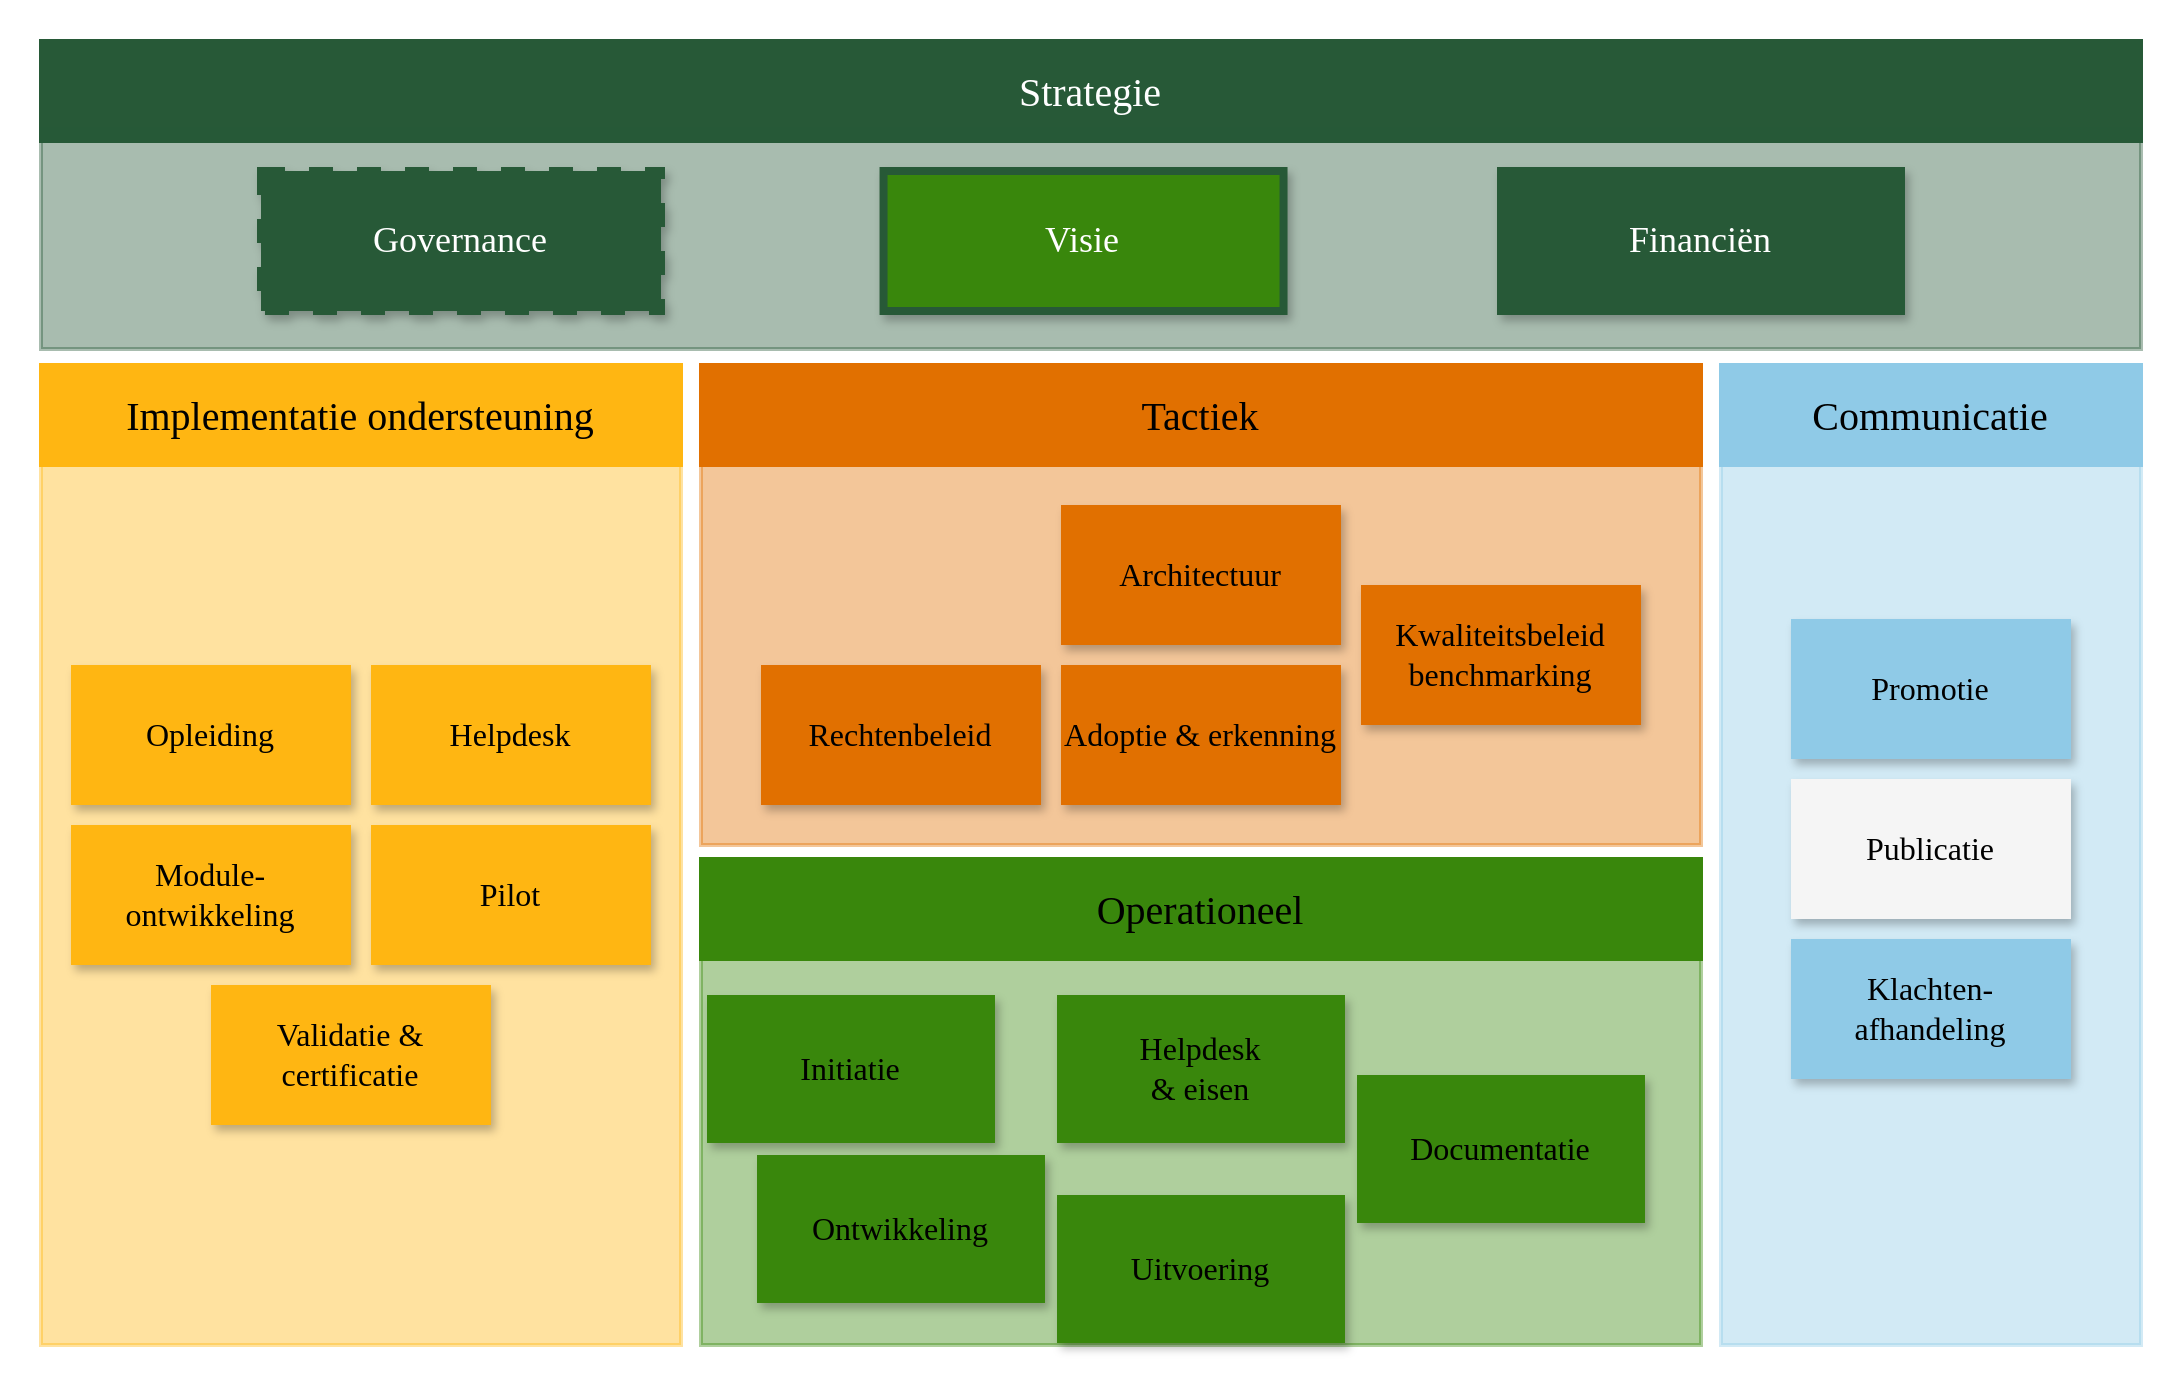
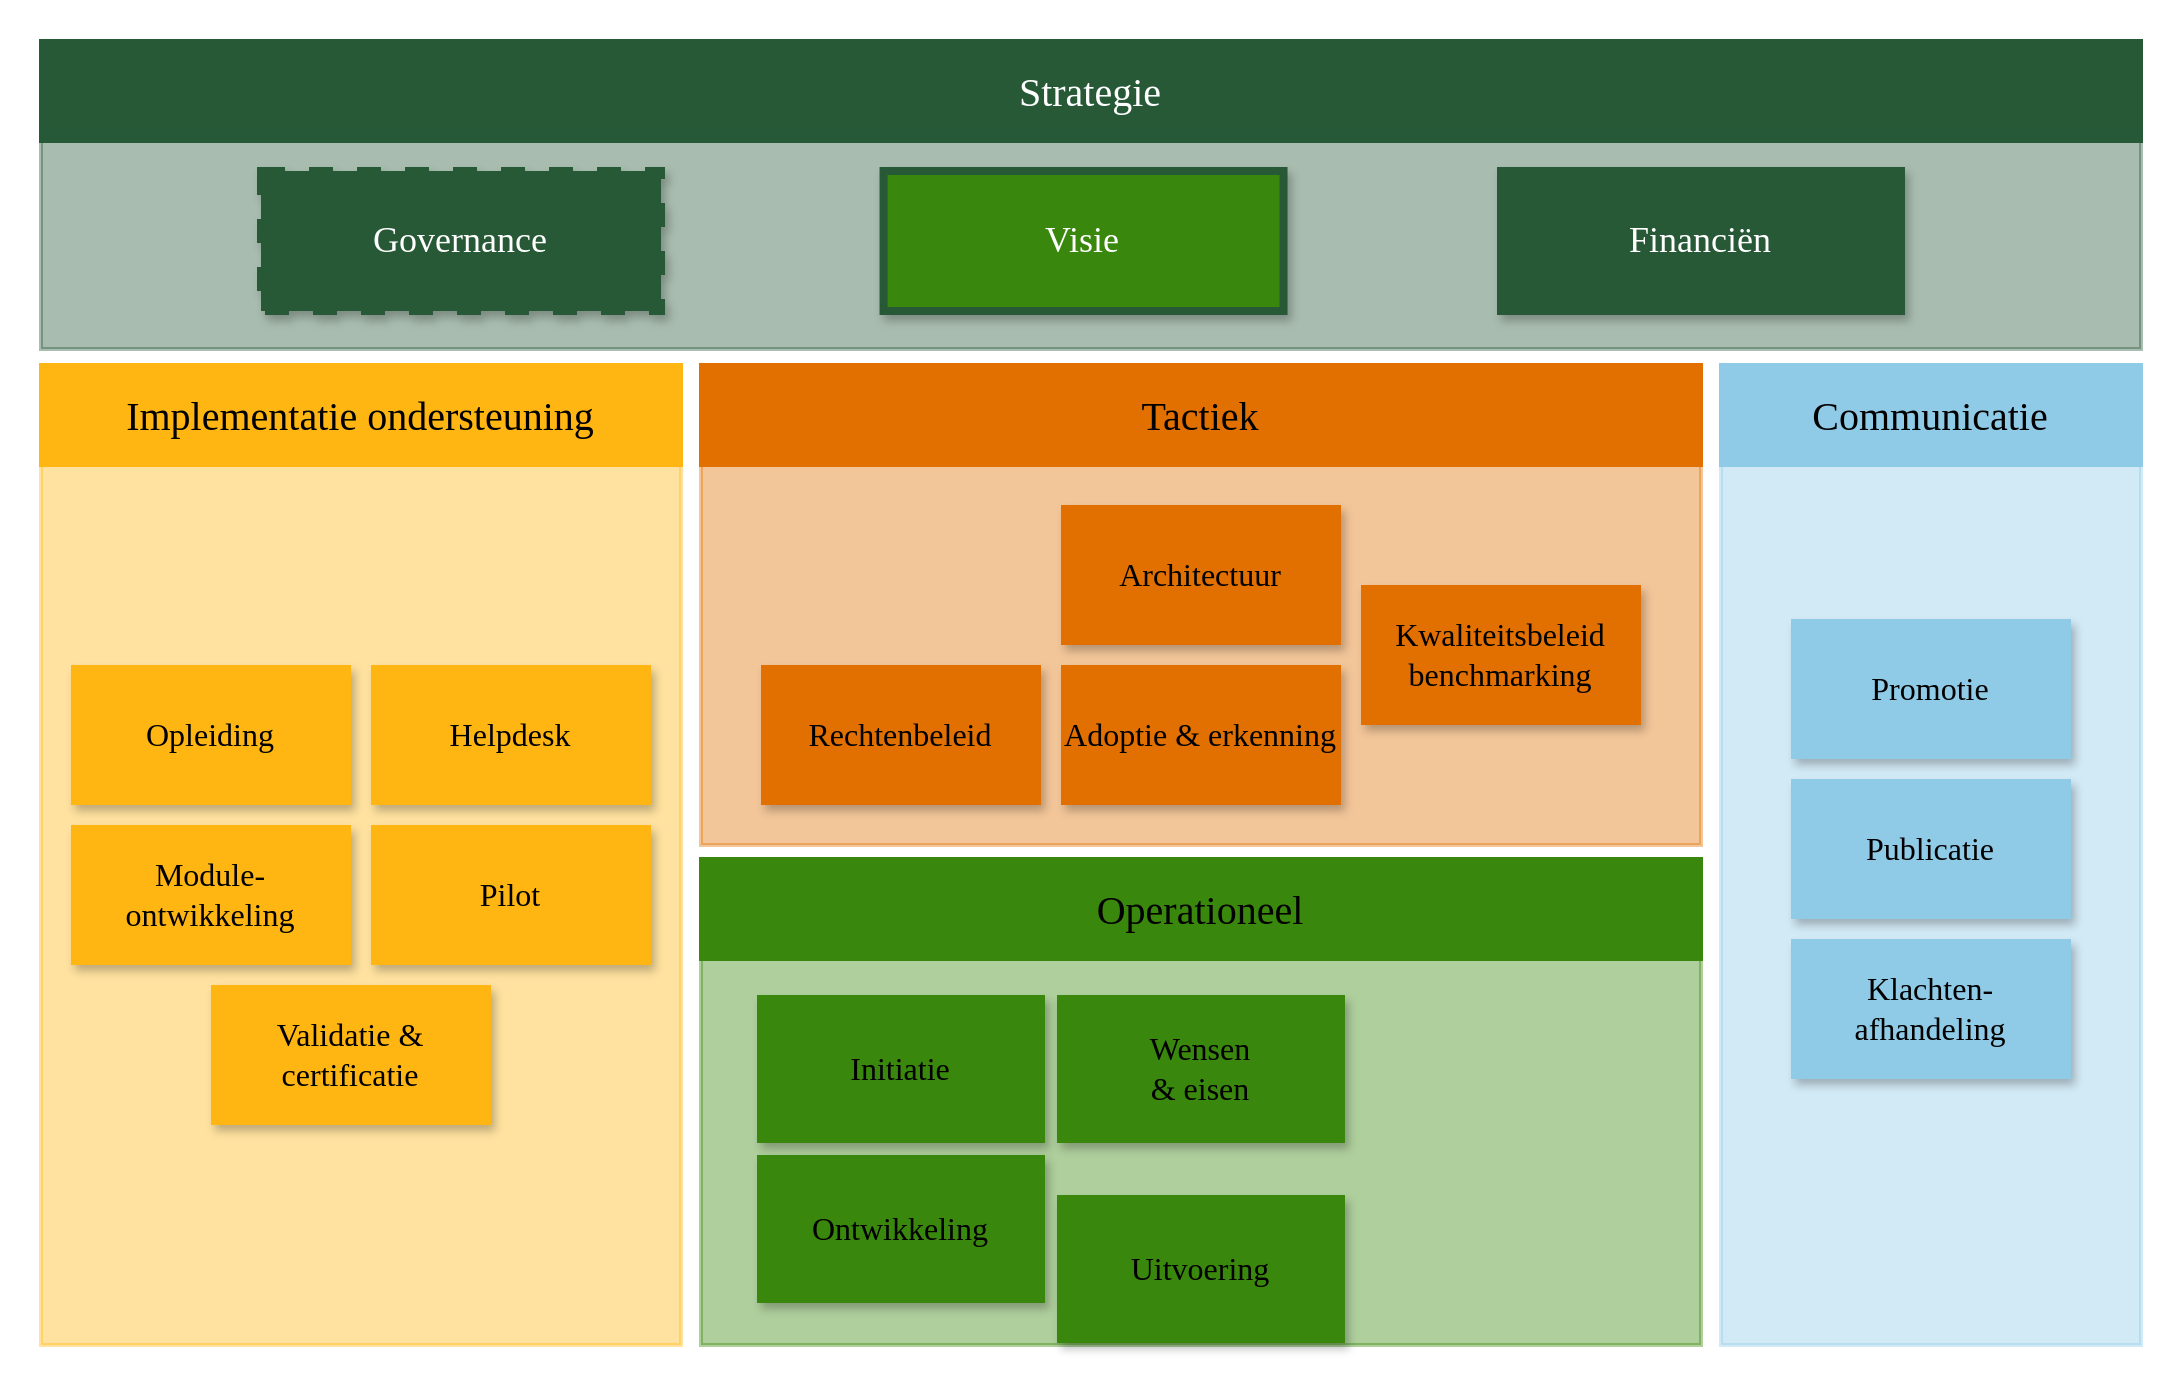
node "Publicatie": fillcolor #f5f5f5 -> #8fcae7
node "Initiatie": moved (851, 1069) -> (901, 1069)
node "Helpdesk & eisen": label "Helpdesk & eisen" -> "Wensen & eisen"
node "Documentatie": removed
